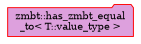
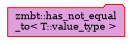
node "zmbt::has_zmbt_equal _to< T::value_type >": label "zmbt::has_zmbt_equal _to< T::value_type >" -> "zmbt::has_not_equal _to< T::value_type >"
